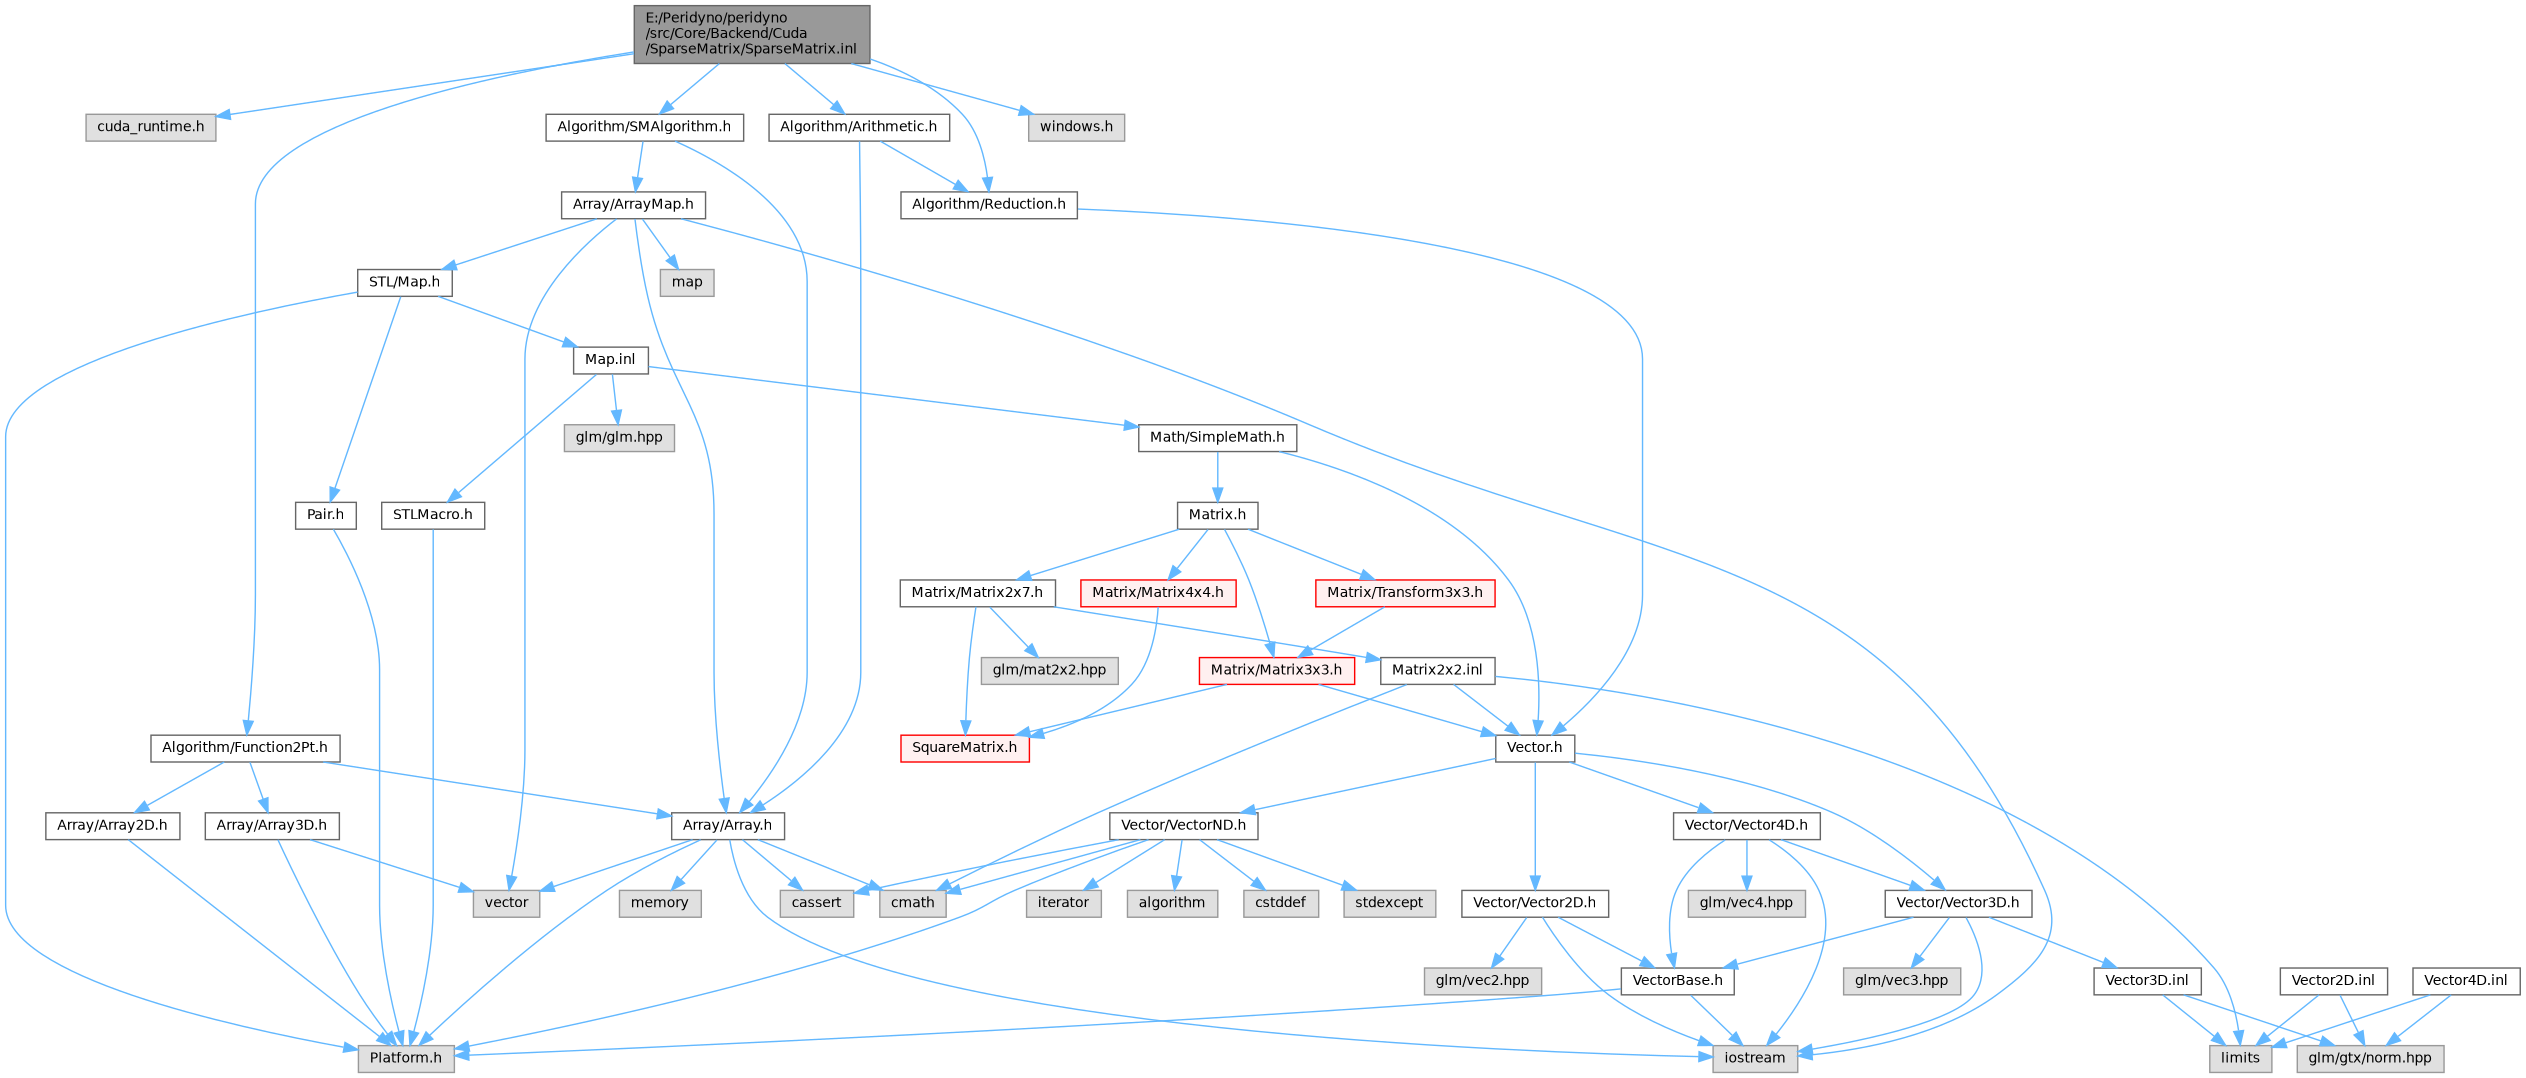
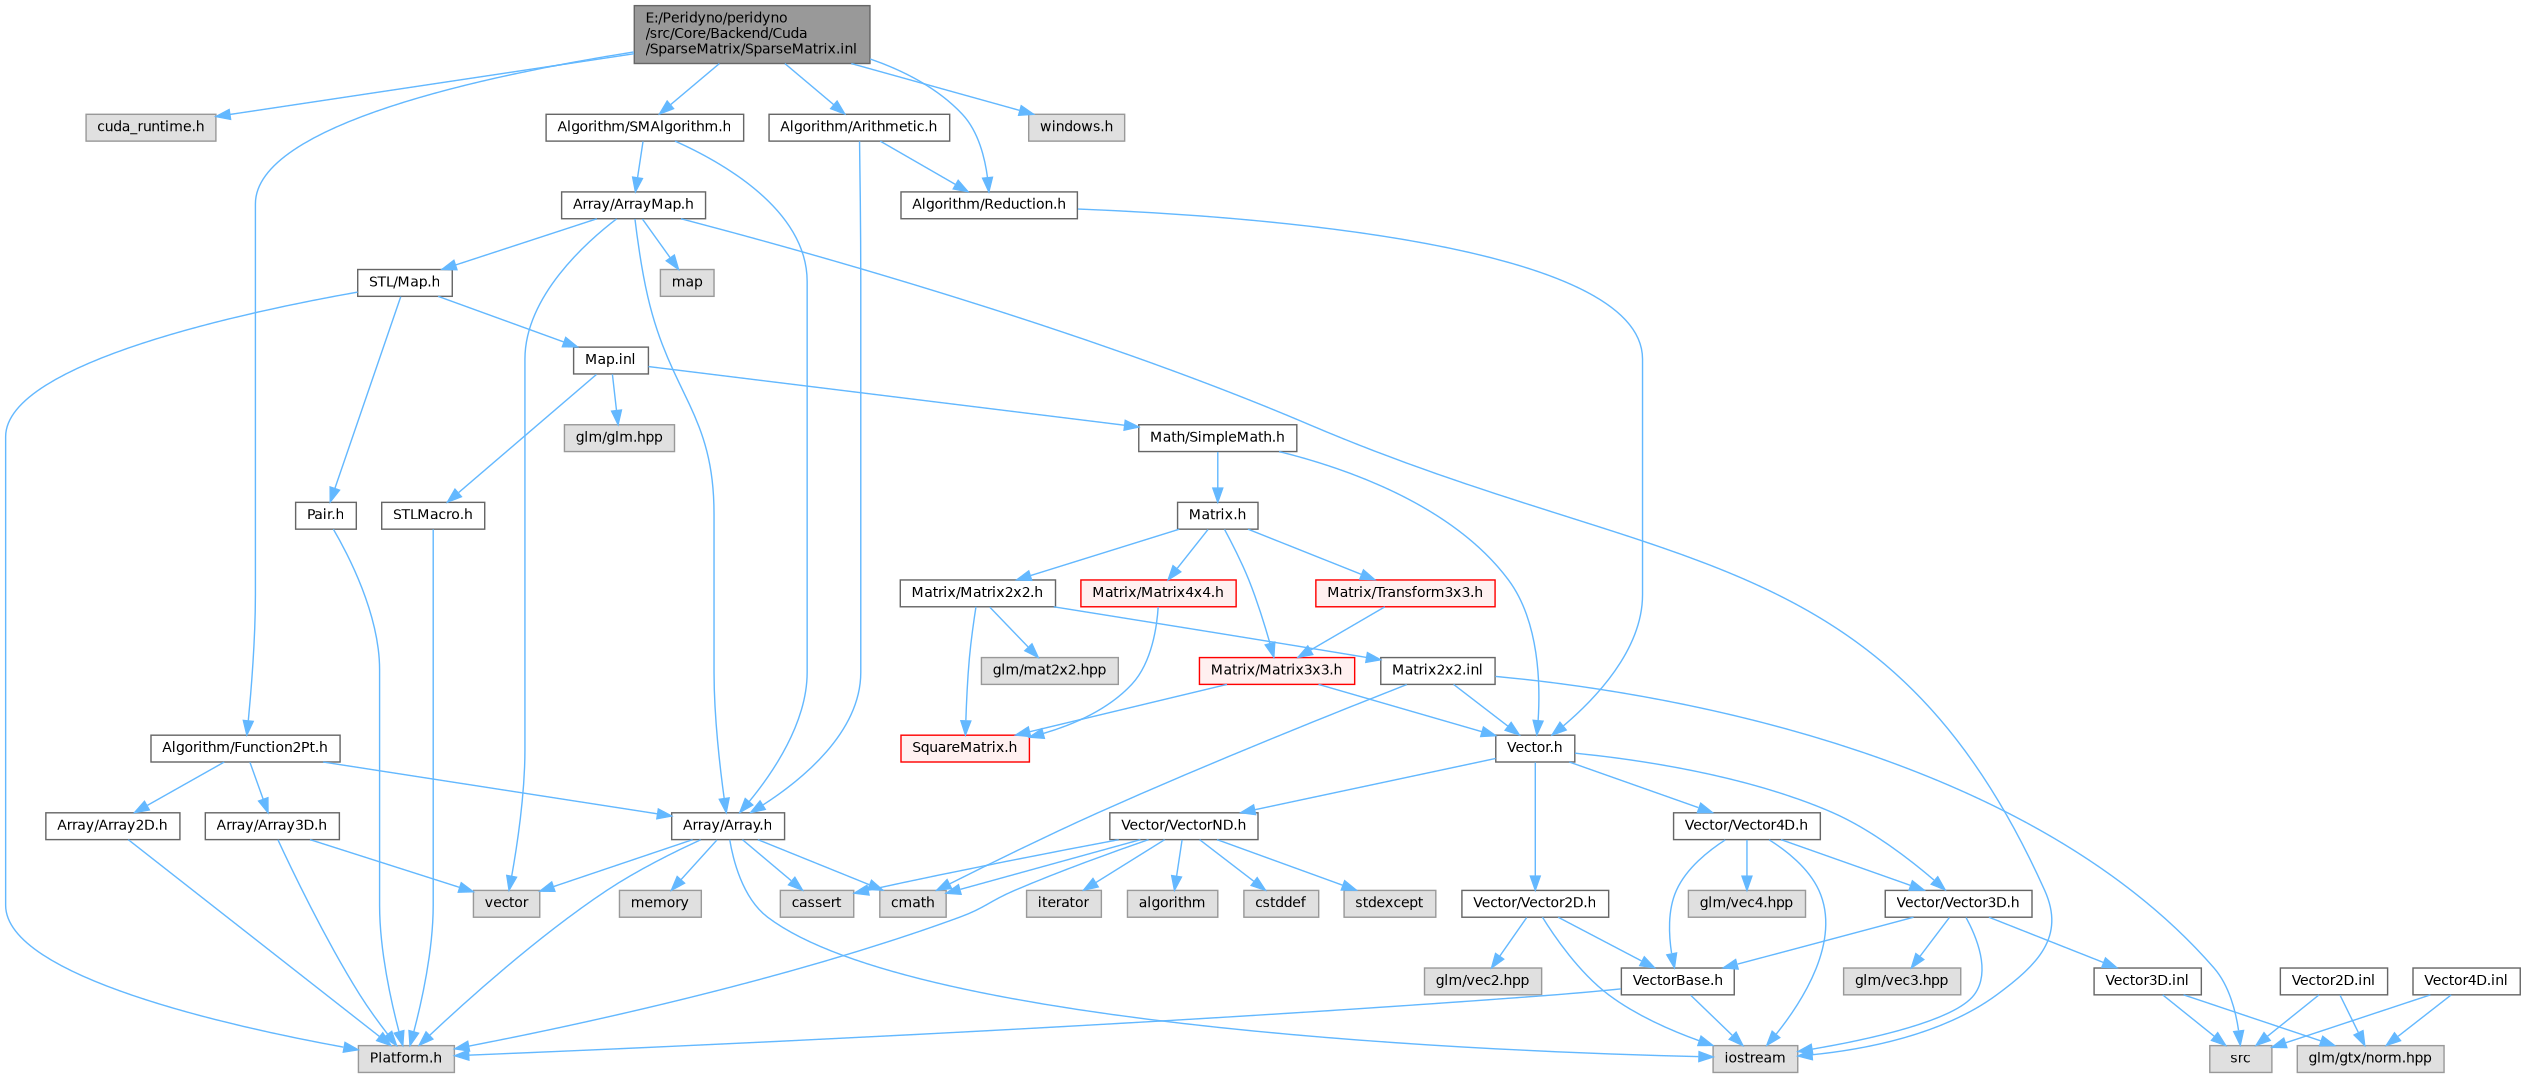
node "Matrix/Matrix2x7.h": label "Matrix/Matrix2x7.h" -> "Matrix/Matrix2x2.h"
node "limits": label "limits" -> "src"
